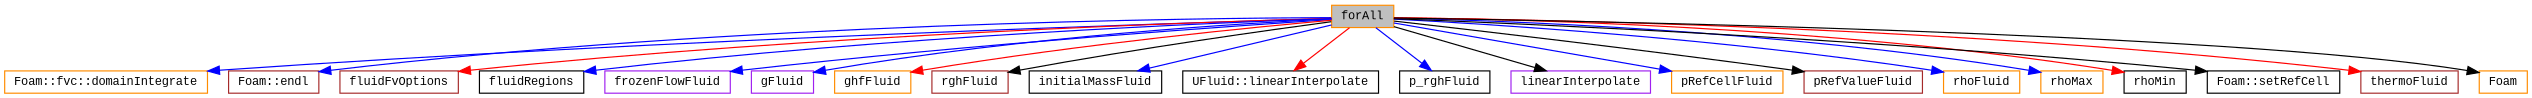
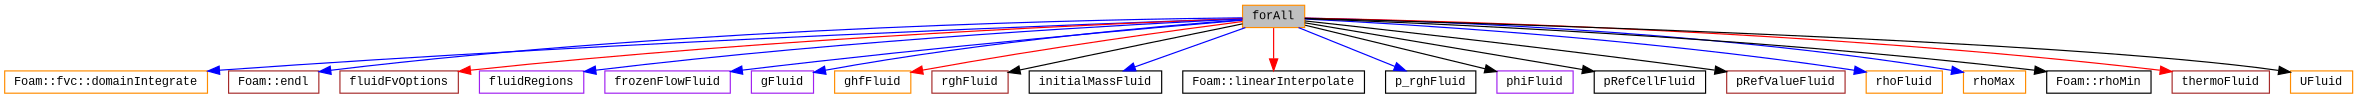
edge "forAll" -> "pRefCellFluid": color blue -> black
node "fluidRegions": color black -> purple
node "UFluid::linearInterpolate": label "UFluid::linearInterpolate" -> "Foam::linearInterpolate"
node "linearInterpolate": label "linearInterpolate" -> "phiFluid"
node "pRefCellFluid": color darkorange -> black
node "rhoMin": removed
node "Foam::setRefCell": label "Foam::setRefCell" -> "Foam::rhoMin"
node "Foam": label "Foam" -> "UFluid"
